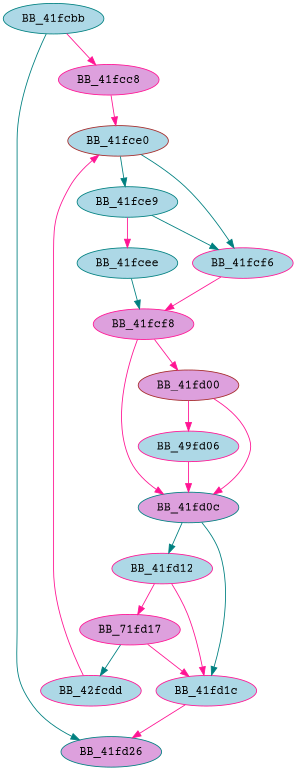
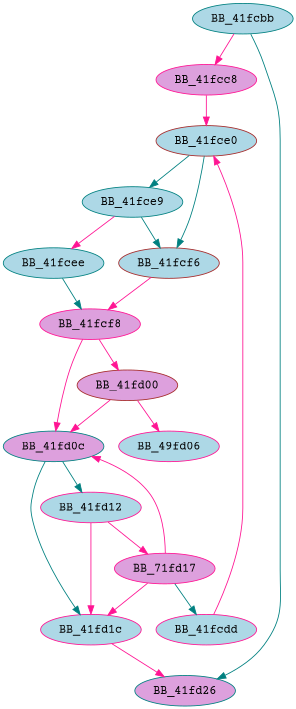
node "BB_41fcf6": color deeppink -> brown
edge "BB_49fd06" -> "BB_41fd0c": now "BB_71fd17" -> "BB_41fd0c"
node "BB_42fcdd": label "BB_42fcdd" -> "BB_41fcdd"
